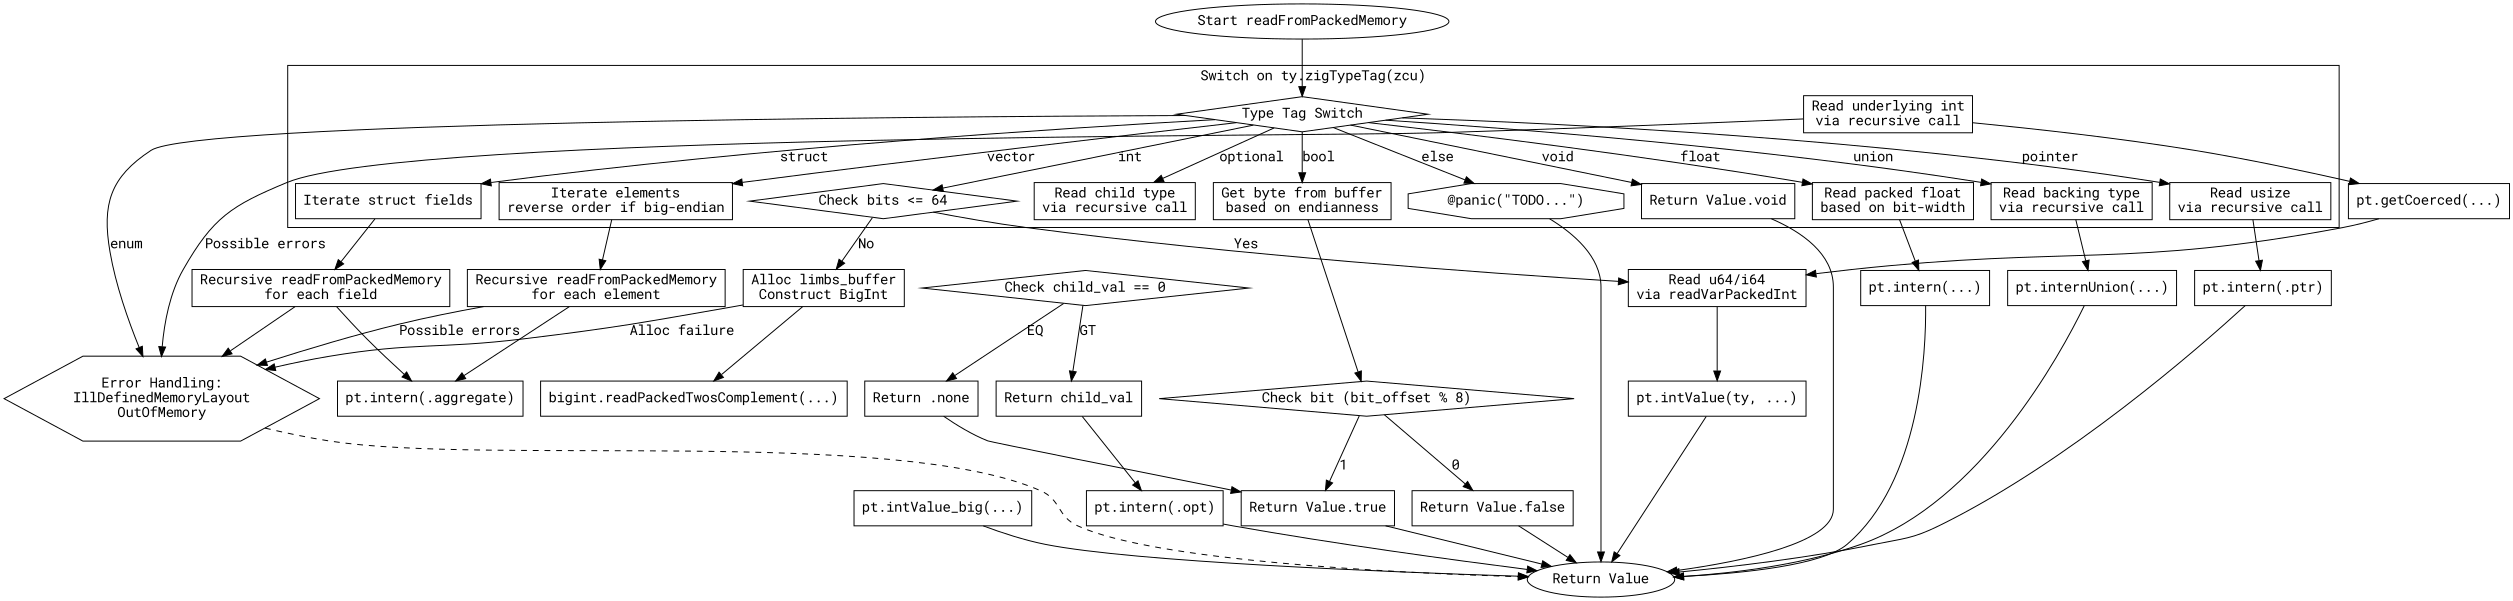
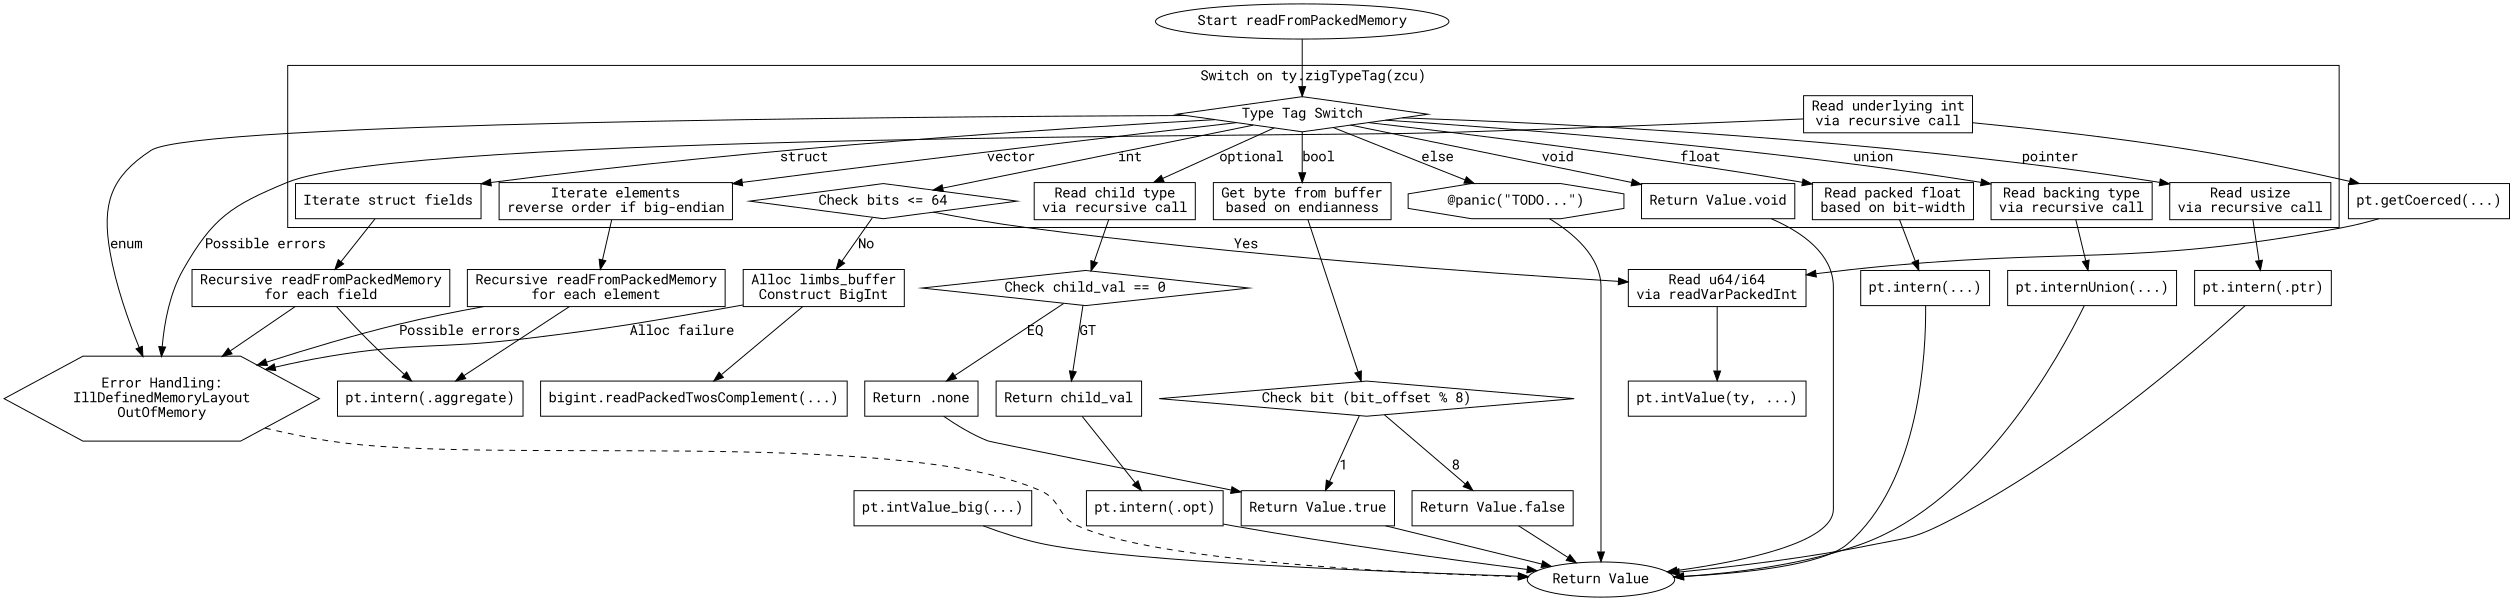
edge "Read child type via recursive call" -> "Check child_val == 0": added
edge "Check bit (bit_offset % 8)" -> "Return Value.false": label "0" -> "8"
edge "pt.intValue(ty, ...)" -> "Return Value": removed
